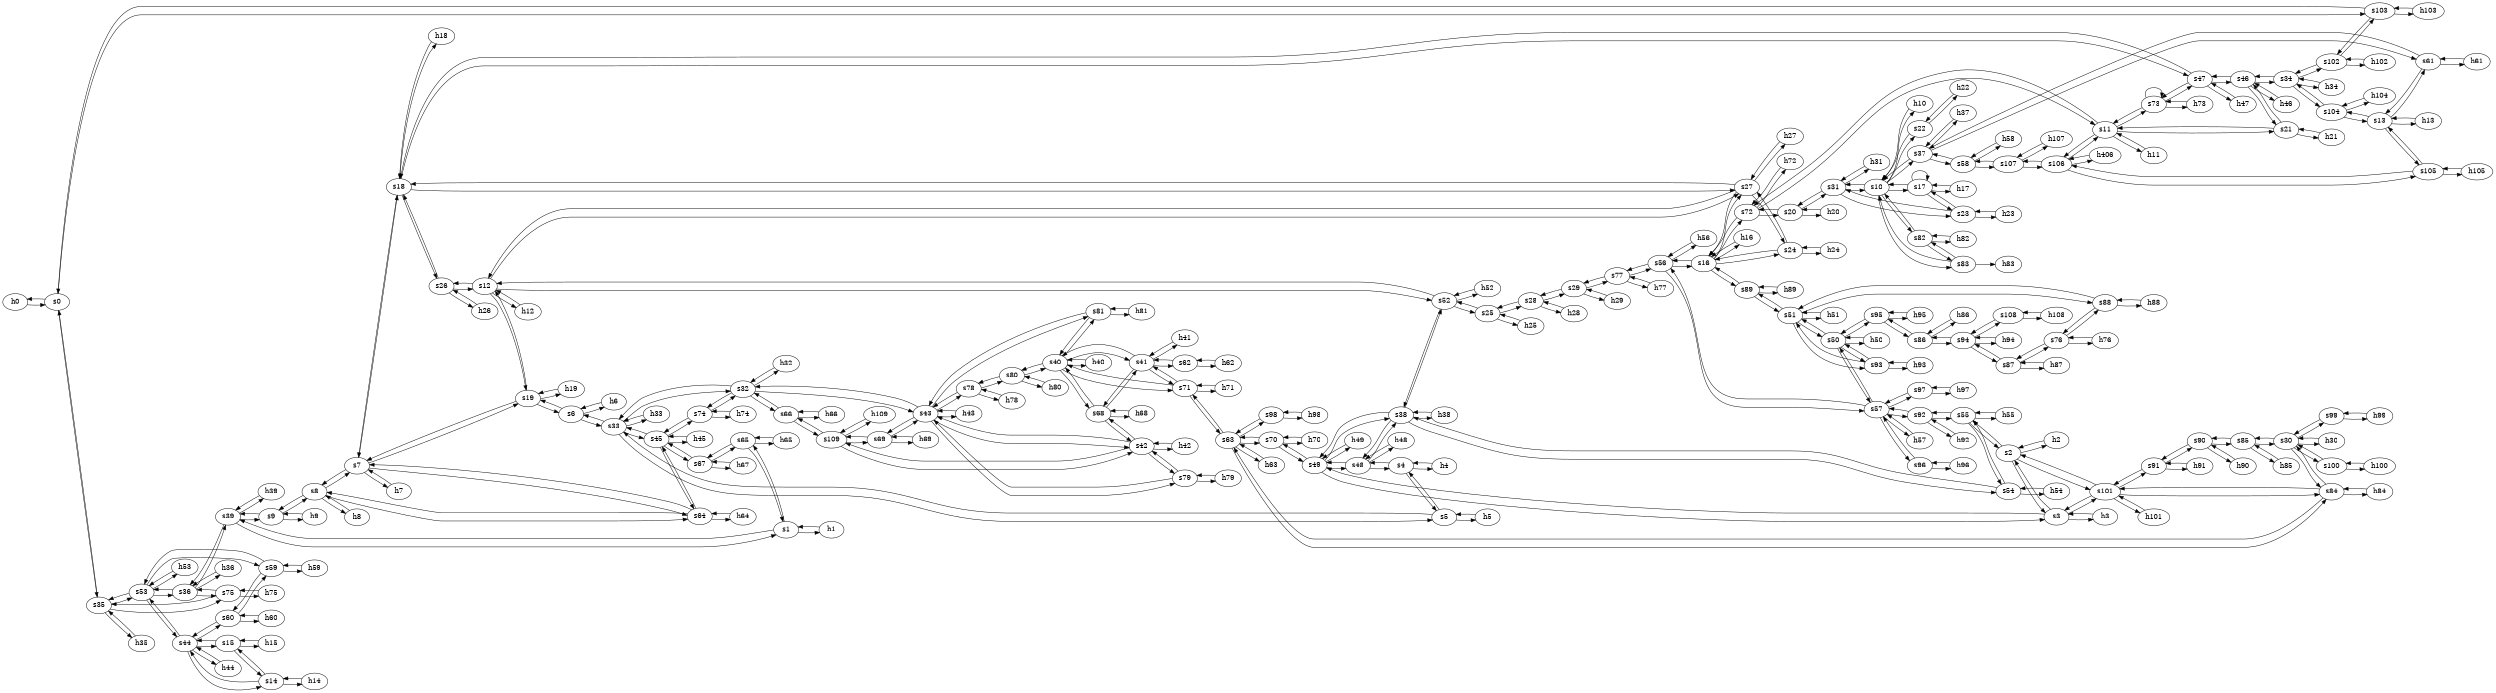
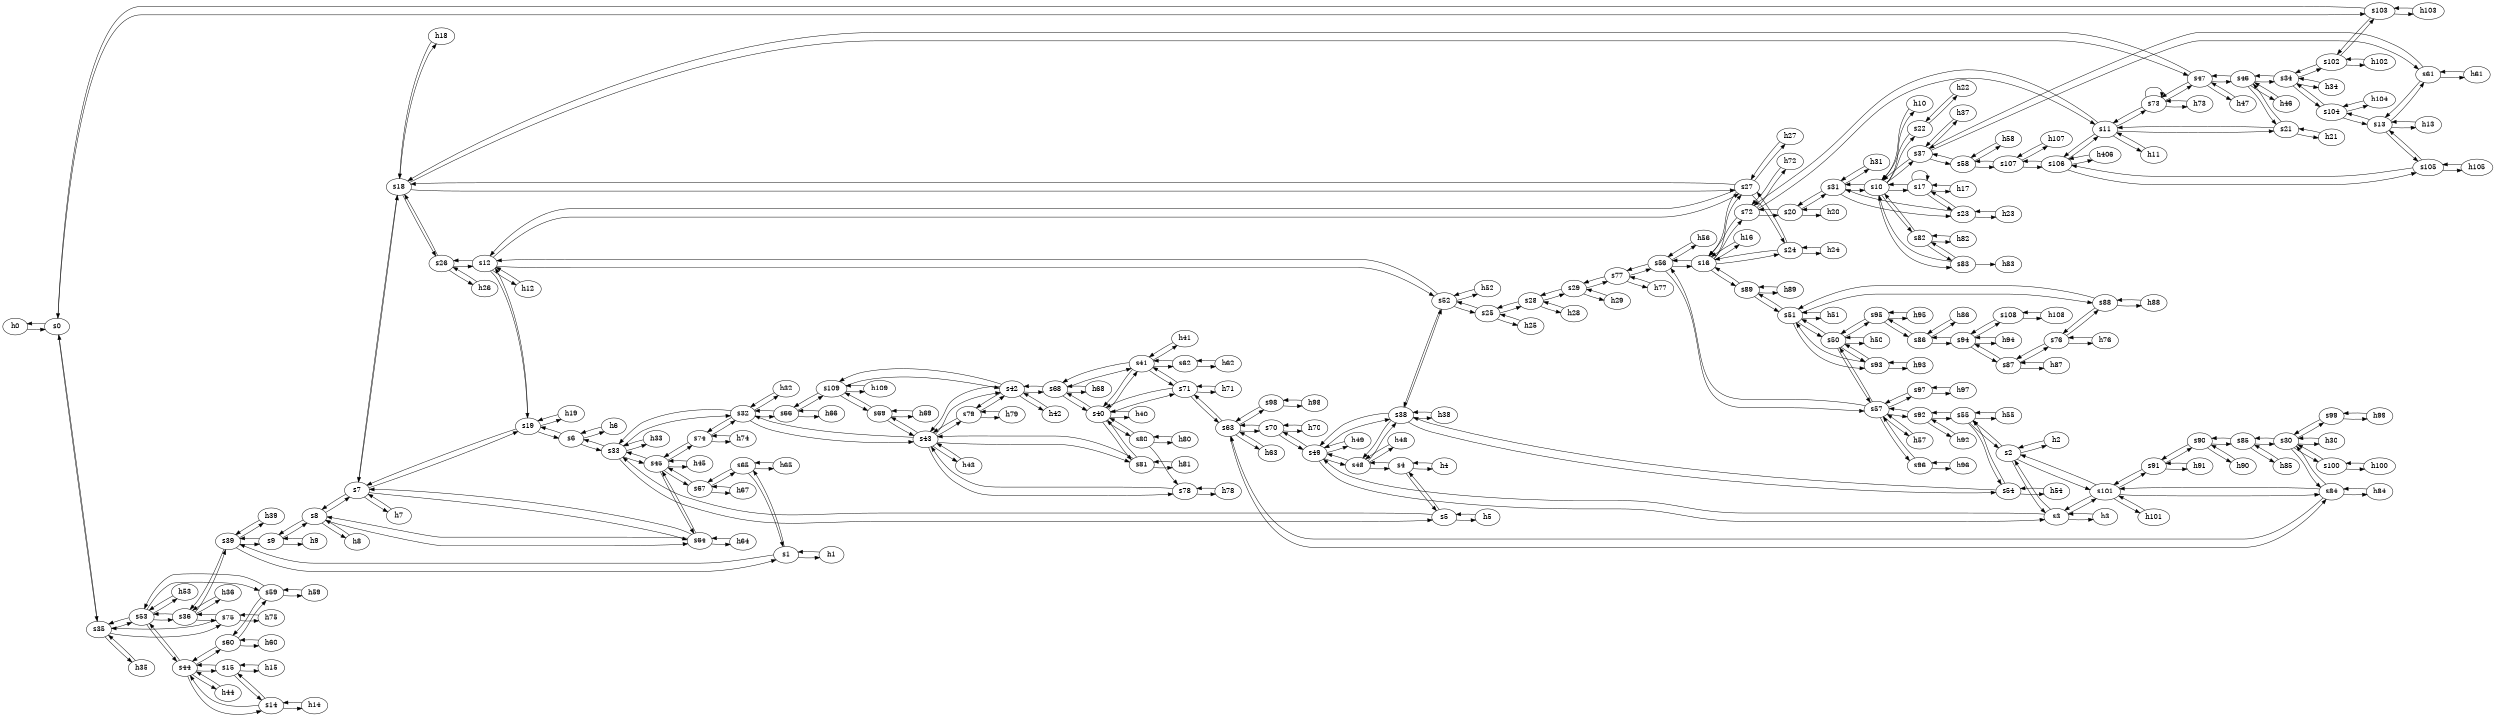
edge "s78" -> "s80": removed
